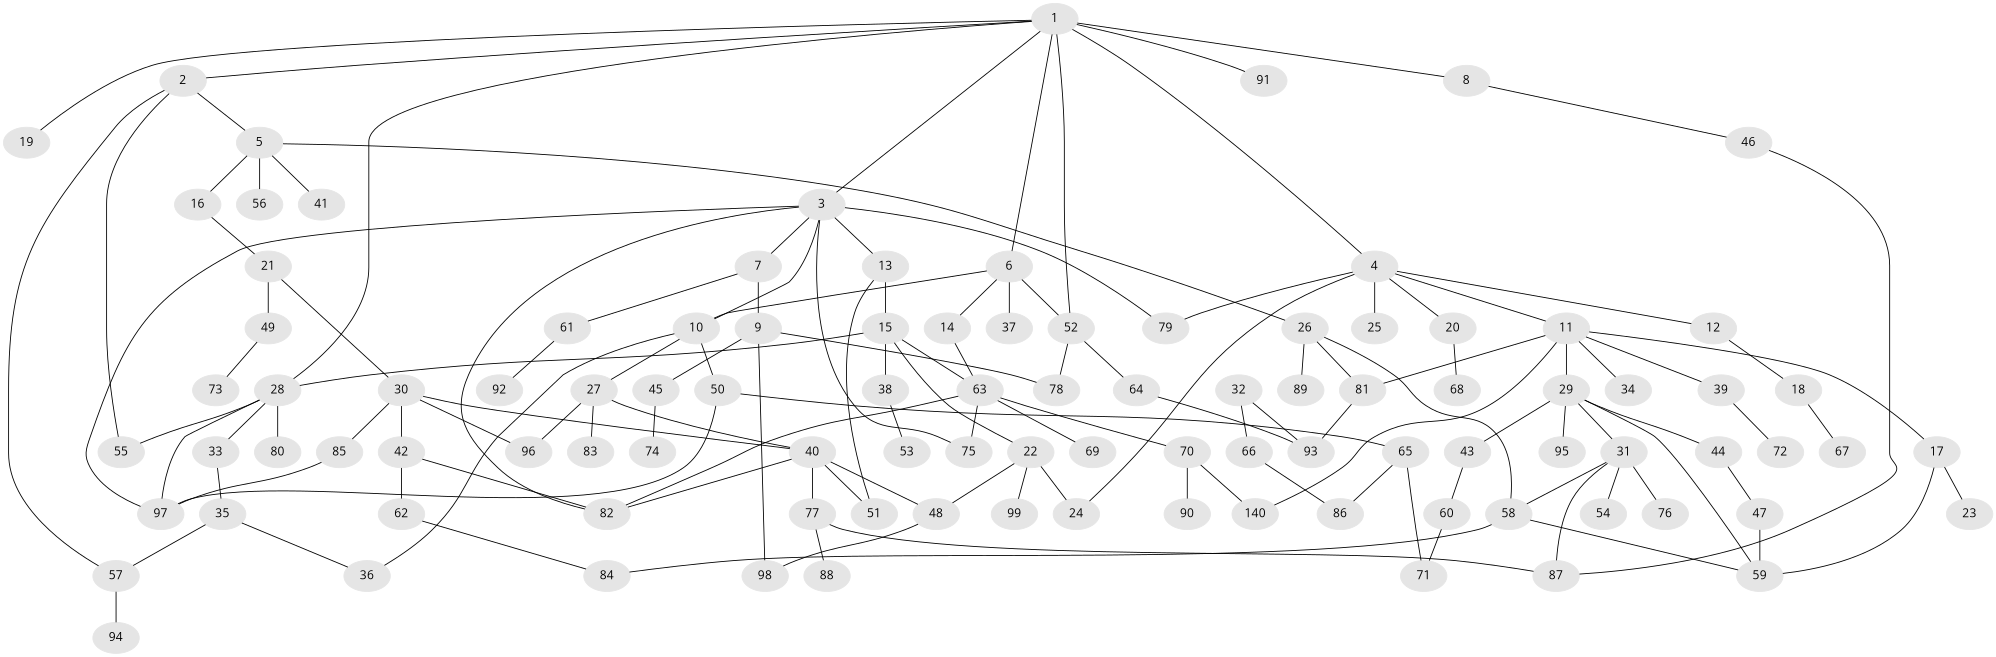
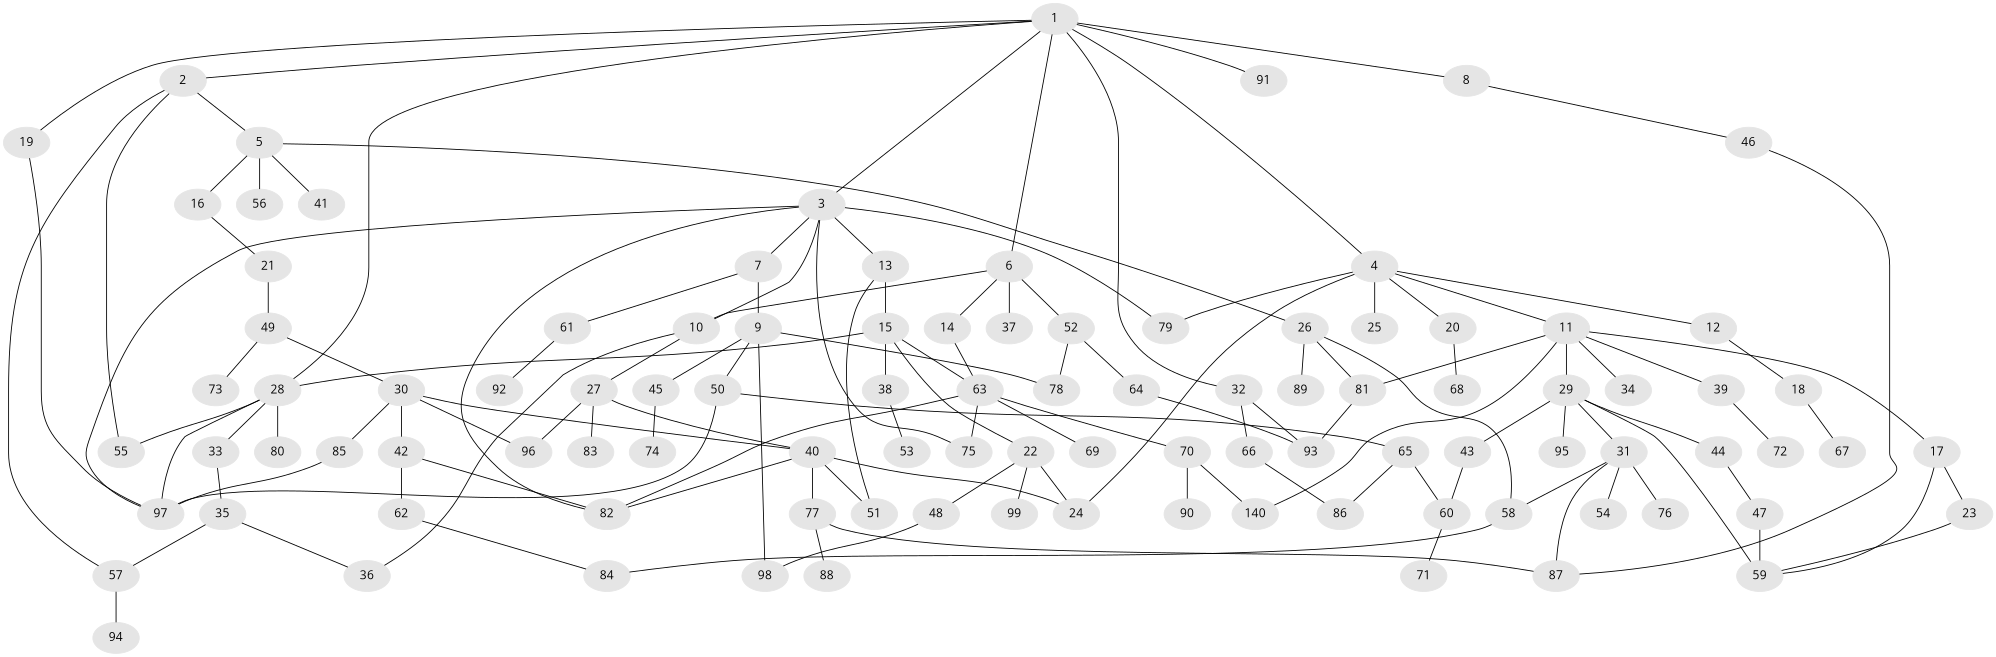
edge "1" -- "52": now "1" -- "32"
edge "21" -- "30": now "49" -- "30"
edge "19" -- "97": added
edge "10" -- "50": now "9" -- "50"
edge "40" -- "48": now "40" -- "24"
edge "65" -- "71": now "65" -- "60"
edge "58" -- "59": now "23" -- "59"
